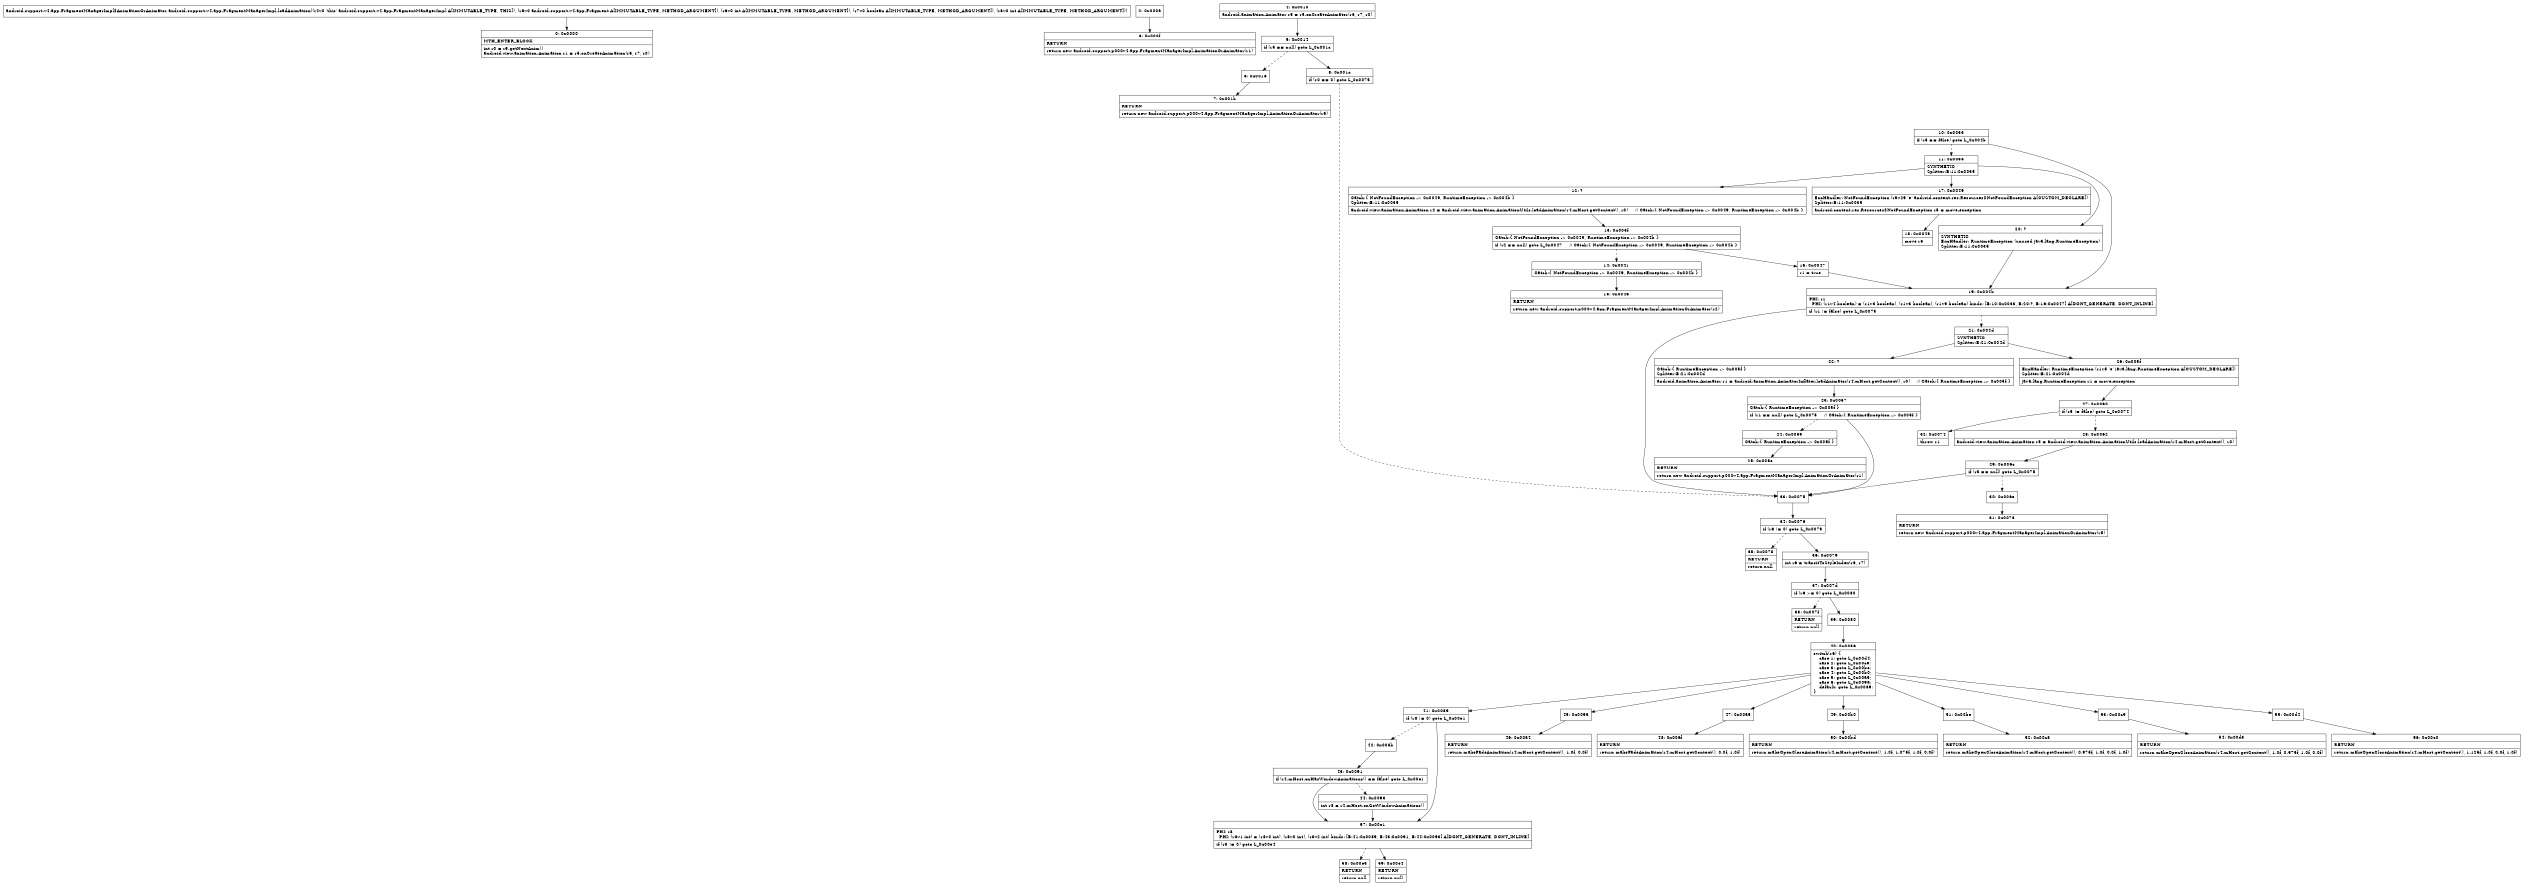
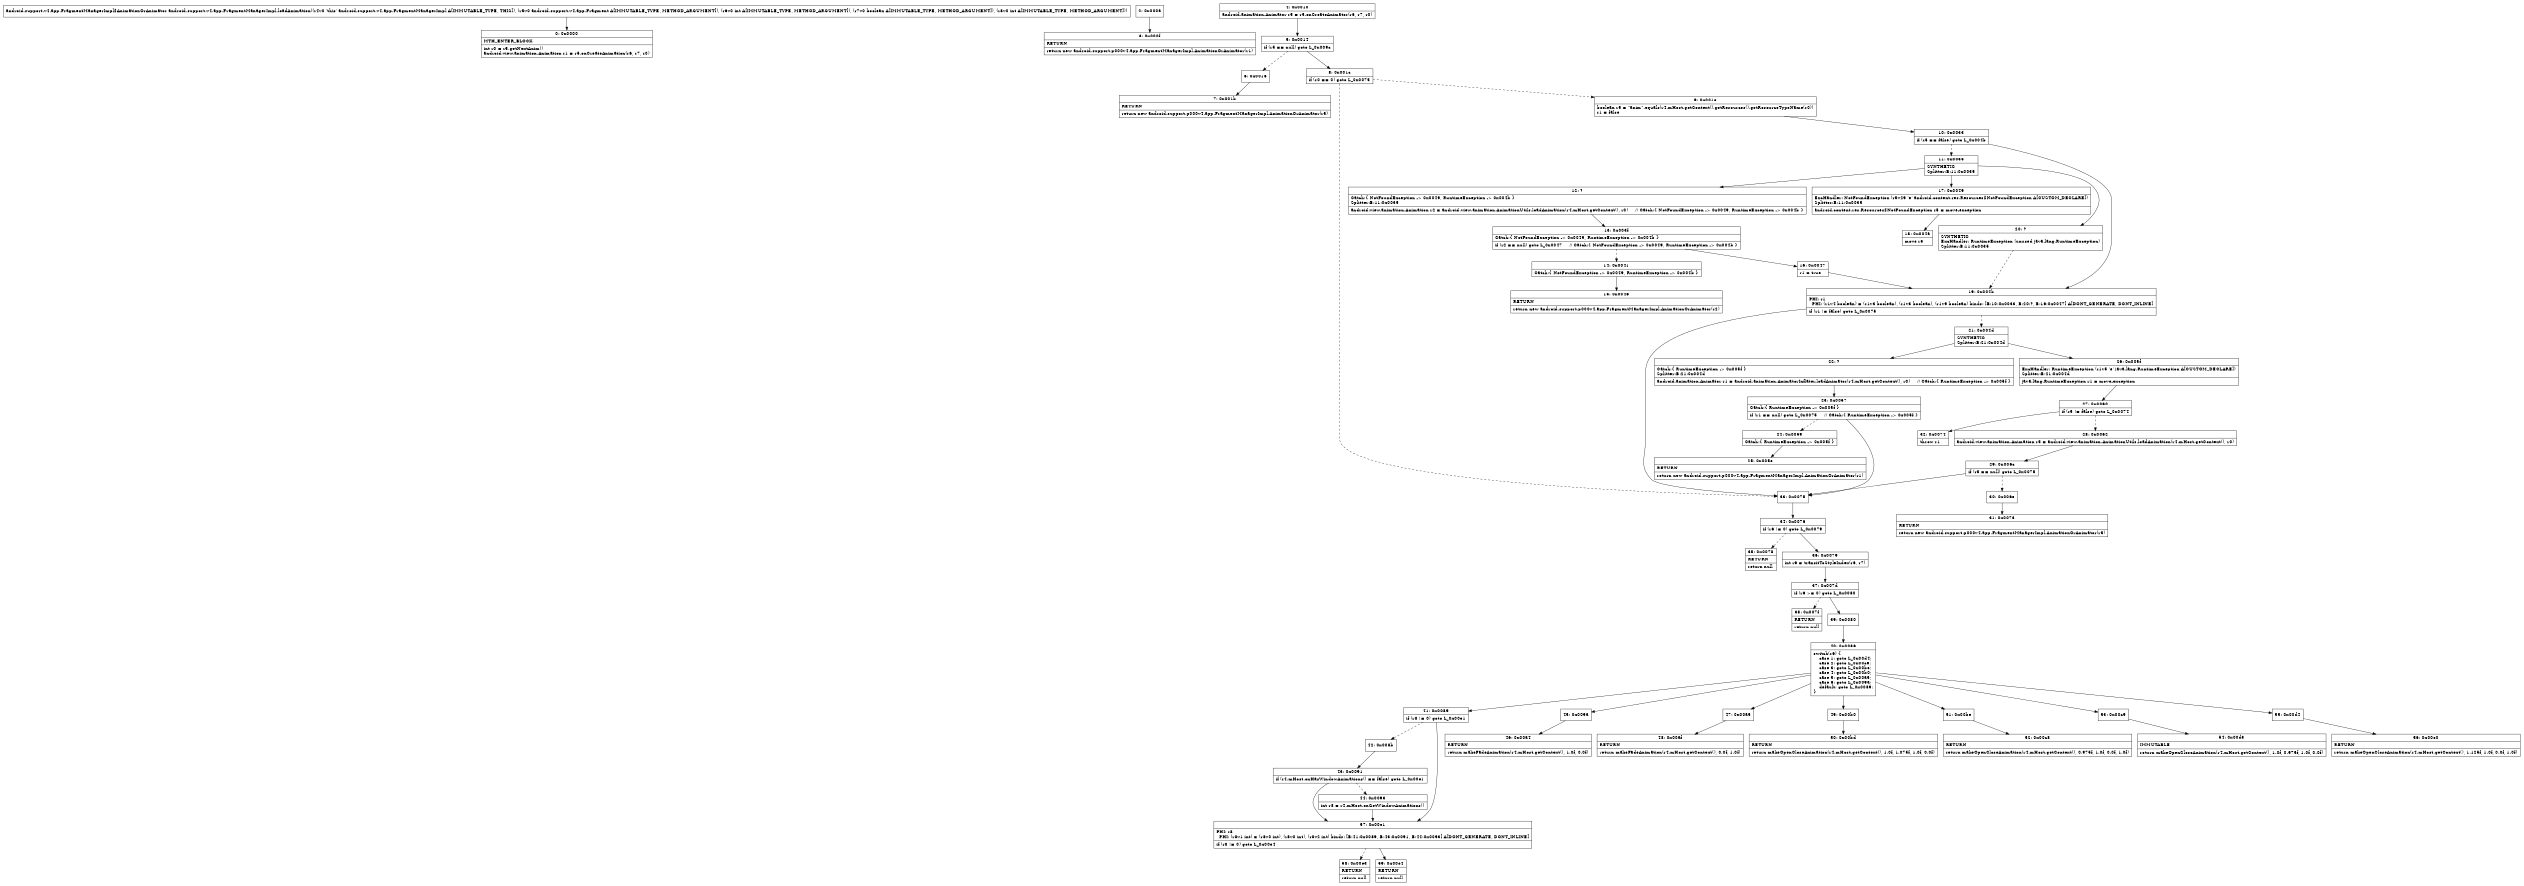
node "5: 0x0014": text "if (r5 == null) goto L_0x001c" -> "if (r5 == null) goto L_0x009c"
node "9: 0x001e": added
edge "20: ?" -> "19: 0x004b": style solid -> dashed
node "54: 0x00d3": text "RETURN" -> "IMMUTABLE"
